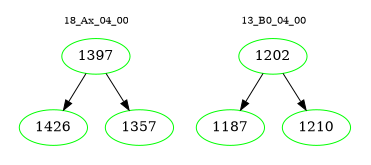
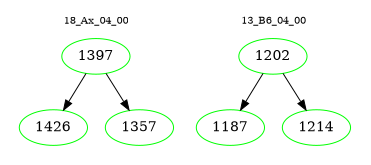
cluster "13_B0_04_00": label "13_B0_04_00" -> "13_B6_04_00"
node "1210": label "1210" -> "1214"
